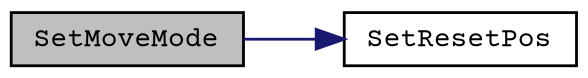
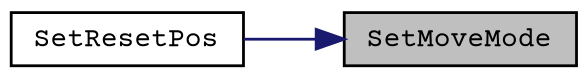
edge "SetMoveMode" -> "SetResetPos": reversed
